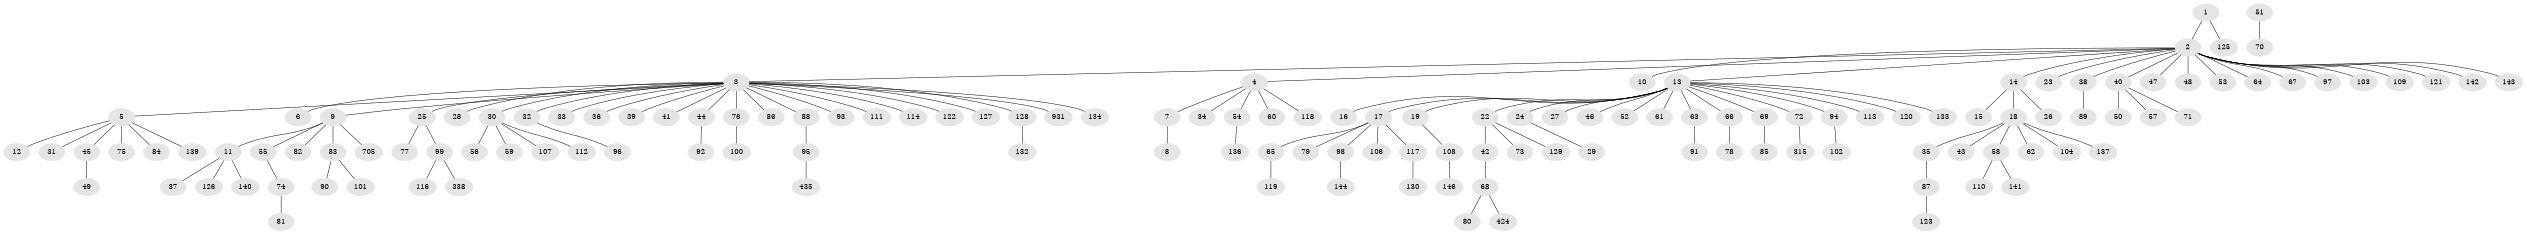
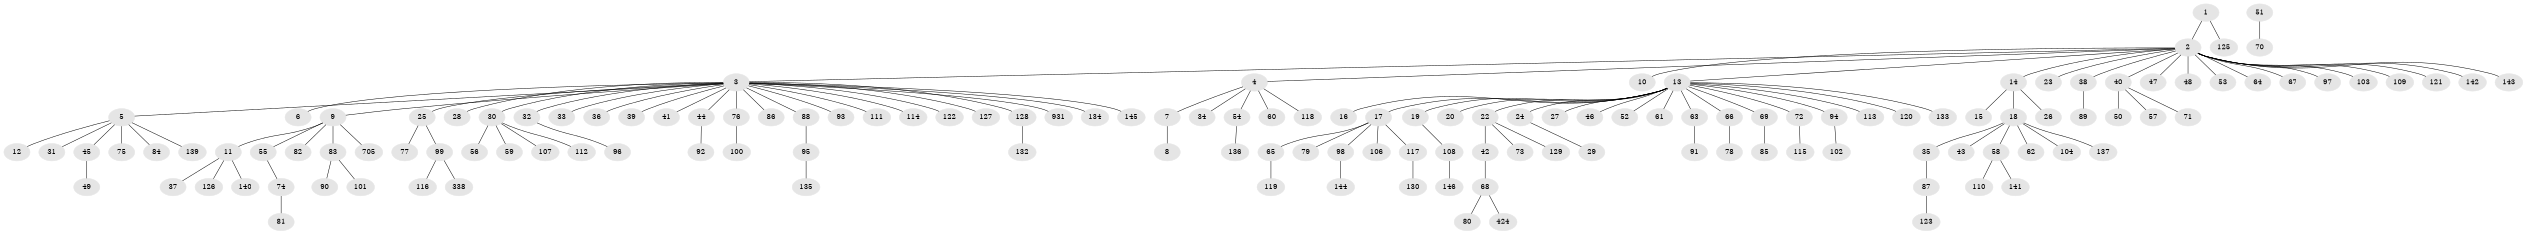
node "145": added
node "20": added
node "315": label "315" -> "115"
node "435": label "435" -> "135"
